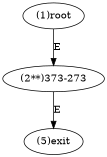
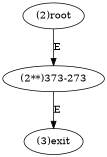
node "(1)root": label "(1)root" -> "(2)root"
node "(5)exit": label "(5)exit" -> "(3)exit"
